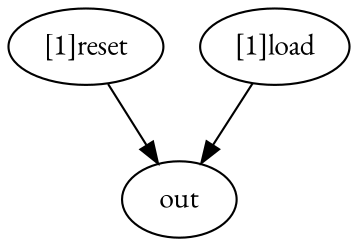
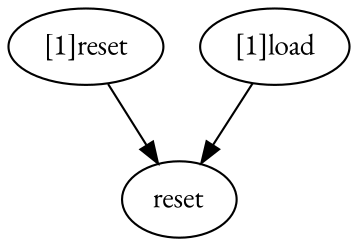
node "out": label "out" -> "reset"
